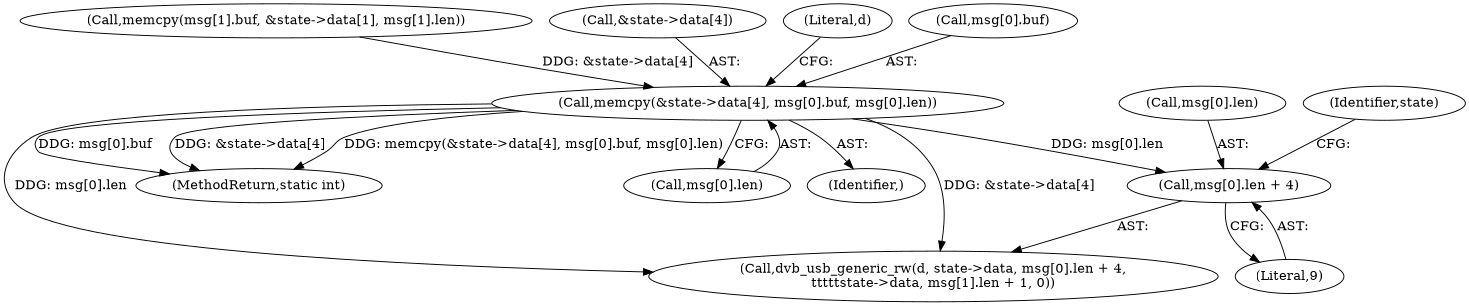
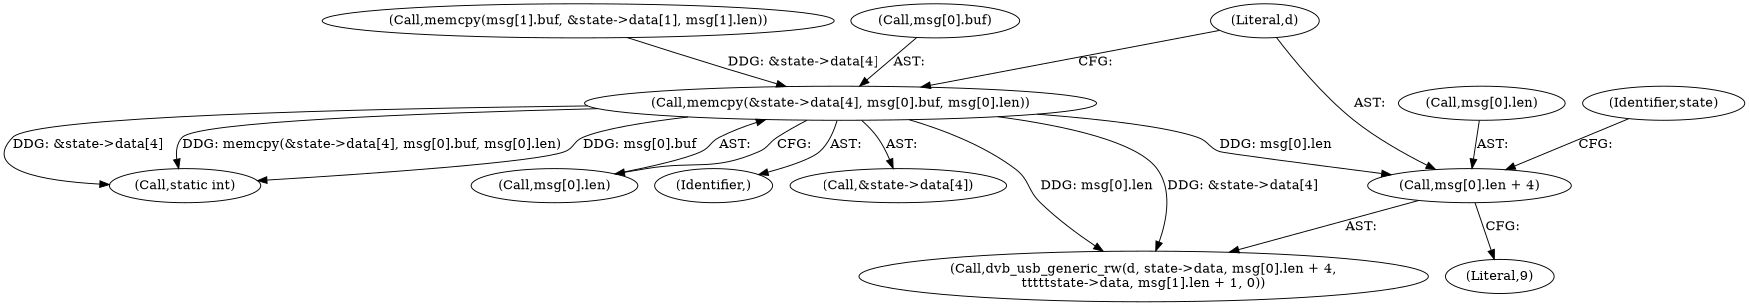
edge "(Call,&state->data[4])" -> "(Call,memcpy(&state->data[4], msg[0].buf, msg[0].len))": reversed
node "(MethodReturn,static int)": label "(MethodReturn,static int)" -> "(Call,static int)"
edge "(Literal,9)" -> "(Call,msg[0].len + 4)": now "(Literal,d)" -> "(Call,msg[0].len + 4)"
